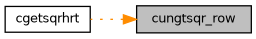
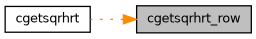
node "cungtsqr_row": label "cungtsqr_row" -> "cgetsqrhrt_row"
